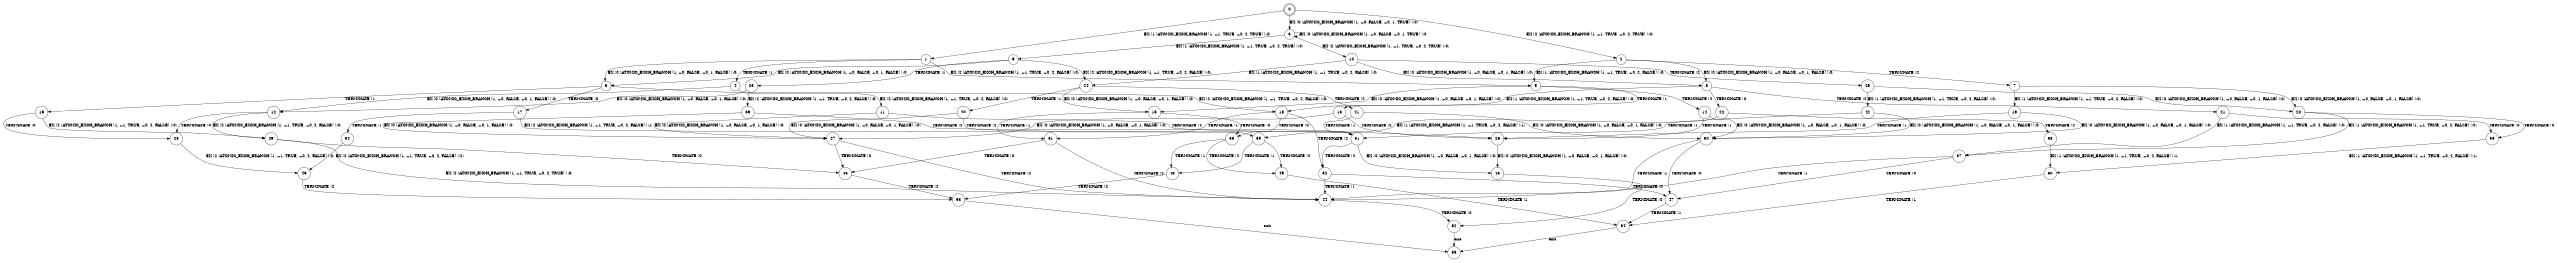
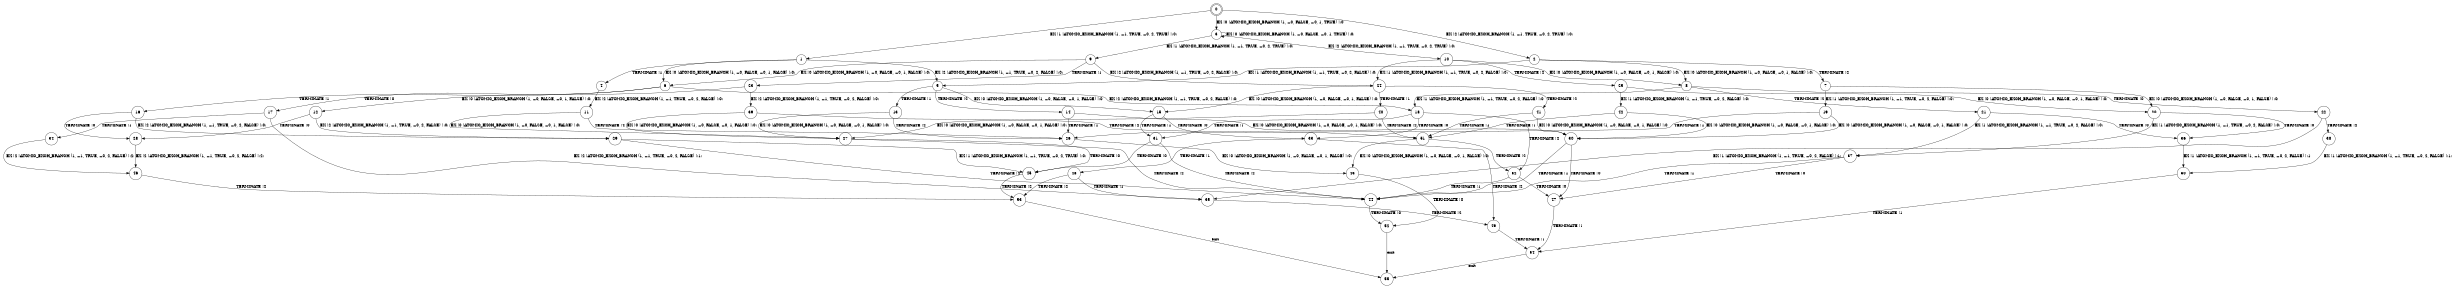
edge "4" -> "12": removed, label "EX !0 !ATOMIC_EXCH_BRANCH (1, +0, FALSE, +0, 1, FALSE) !:0:"
edge "29" -> "45": label "TERMINATE !0" -> "EX !1 !ATOMIC_EXCH_BRANCH (1, +1, TRUE, +0, 2, TRUE) !:0:"
edge "35" -> "48": reversed
edge "29" -> "44": label "EX !2 !ATOMIC_EXCH_BRANCH (1, +1, TRUE, +0, 2, TRUE) !:0:" -> "TERMINATE !2"
